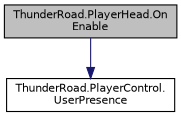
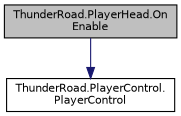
node "ThunderRoad.PlayerControl. UserPresence": label "ThunderRoad.PlayerControl. UserPresence" -> "ThunderRoad.PlayerControl. PlayerControl"
